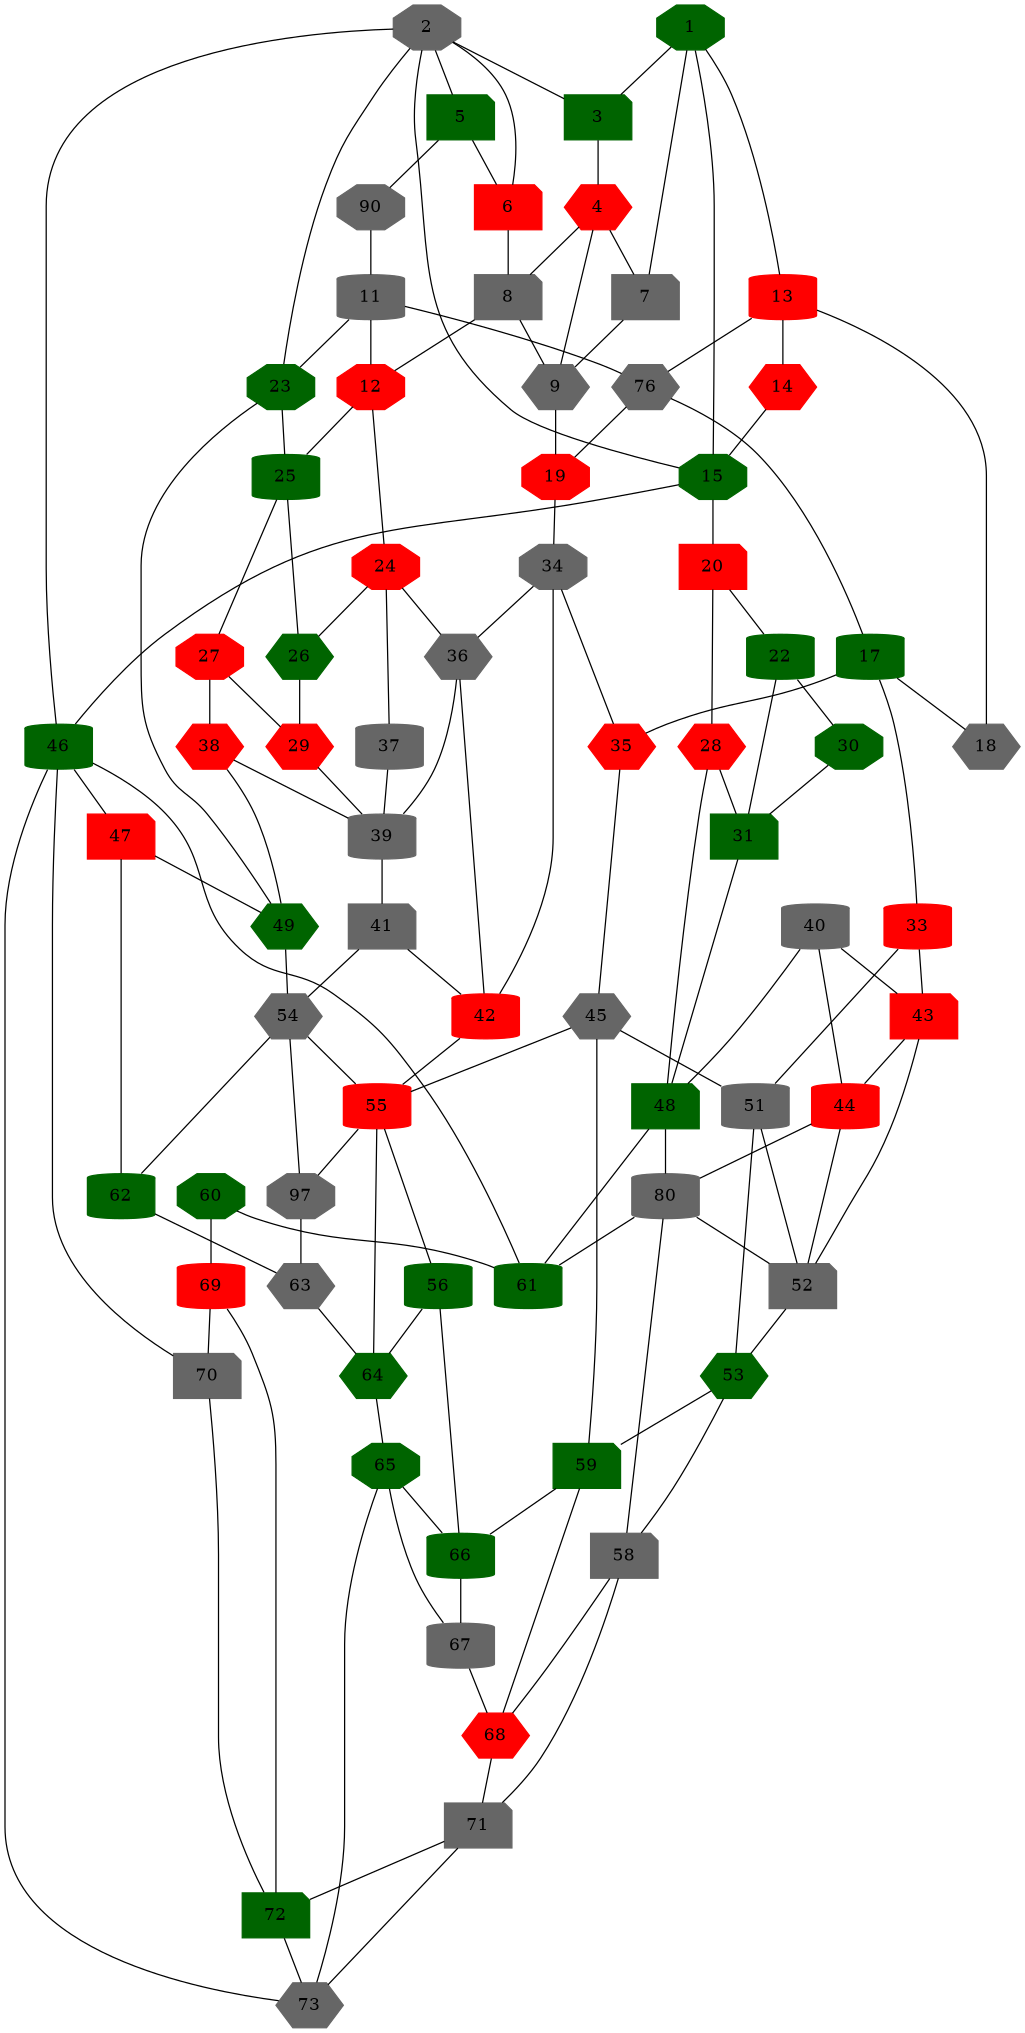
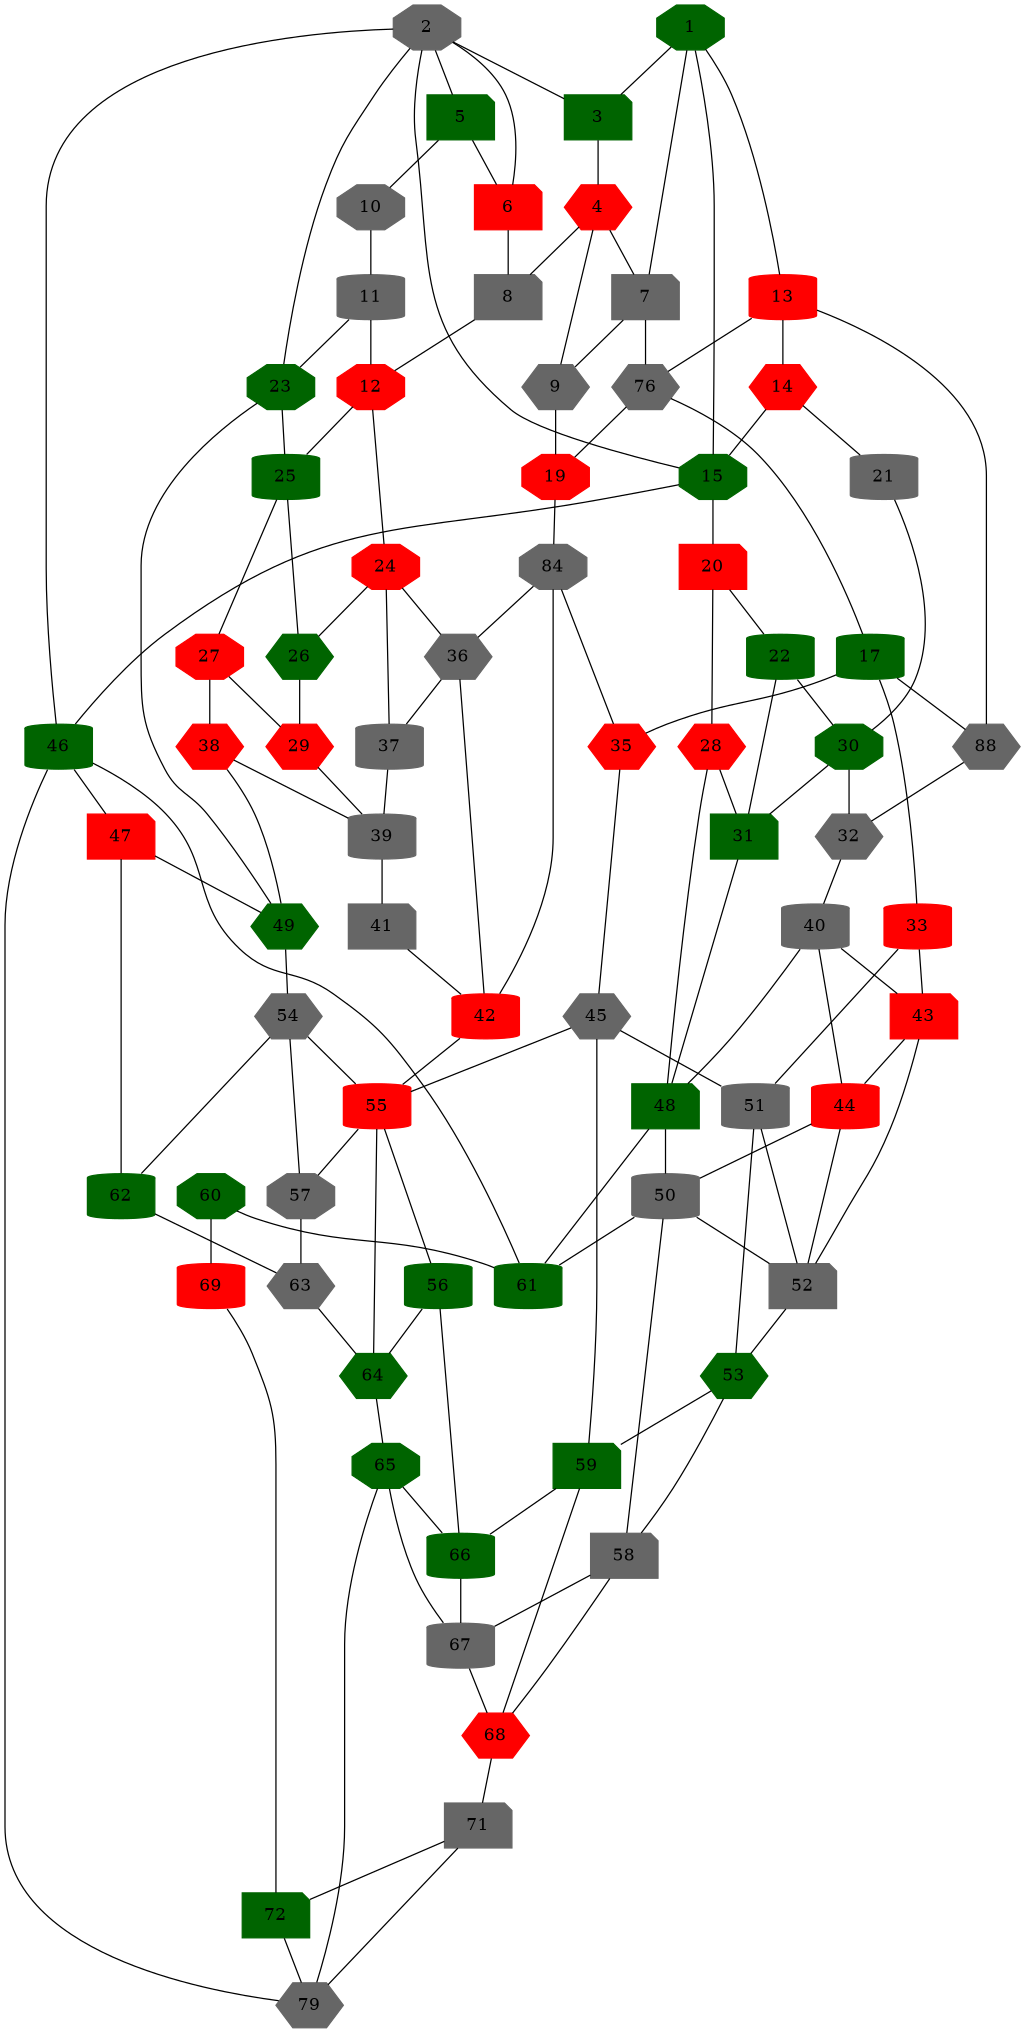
node "90": label "90" -> "10"
edge "11" -- "76": now "7" -- "76"
edge "8" -- "9": removed
node "21": added
node "34": label "34" -> "84"
node "18": label "18" -> "88"
edge "36" -- "39": now "36" -- "37"
node "32": added
edge "41" -- "54": removed
node "97": label "97" -> "57"
node "80": label "80" -> "50"
node "70": removed
edge "58" -- "71": now "58" -- "67"
node "73": label "73" -> "79"
